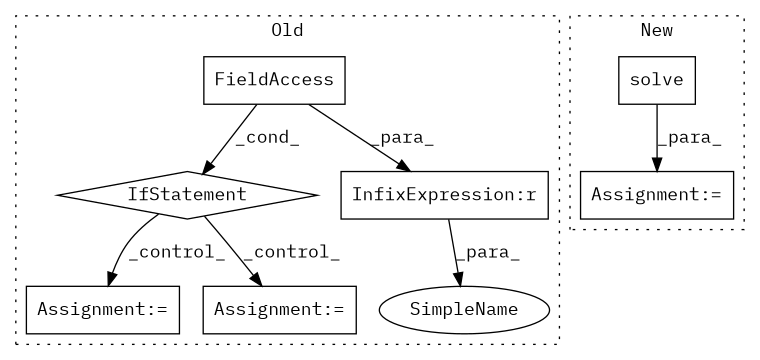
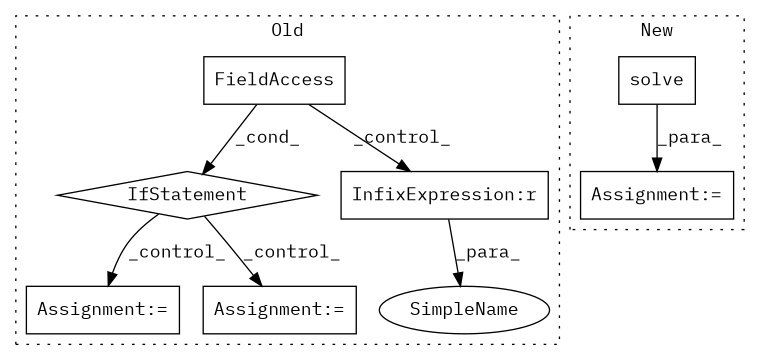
edge "FieldAccess" -> "InfixExpression:r": label "_para_" -> "_control_"
